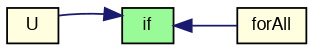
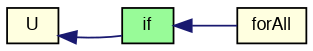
edge "U" -> "if": reversed
